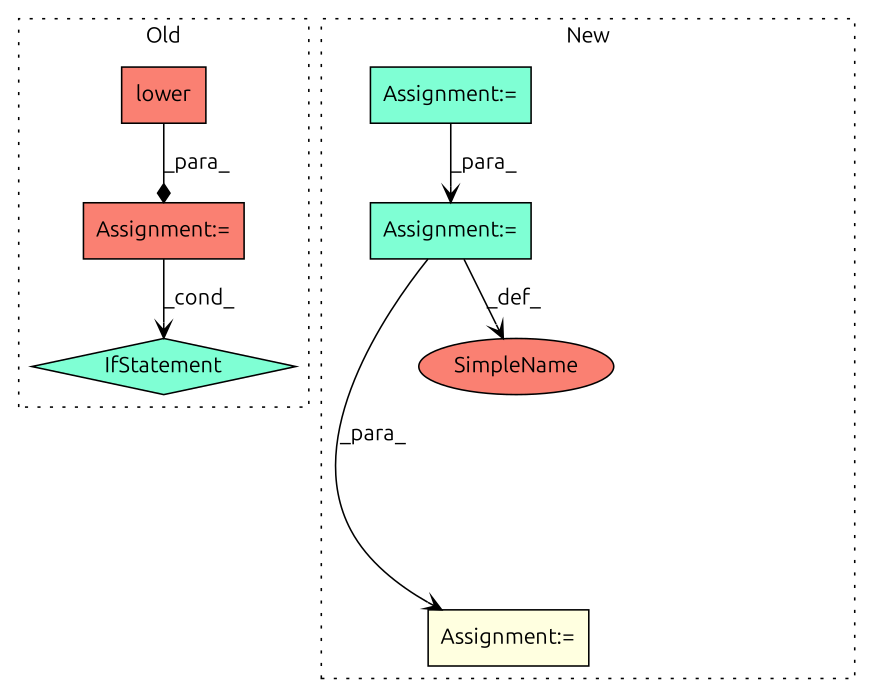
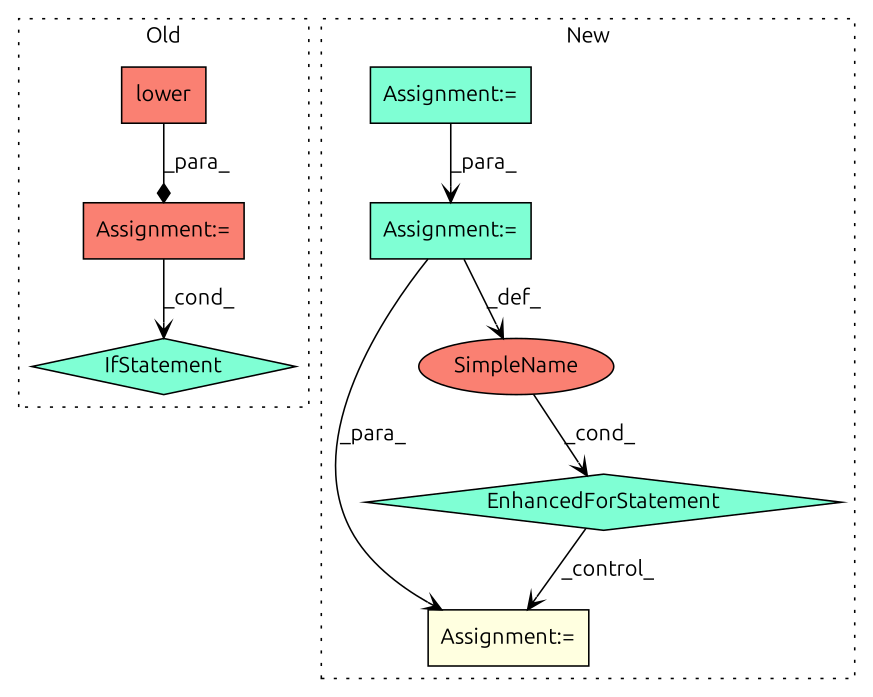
node "EnhancedForStatement": added
